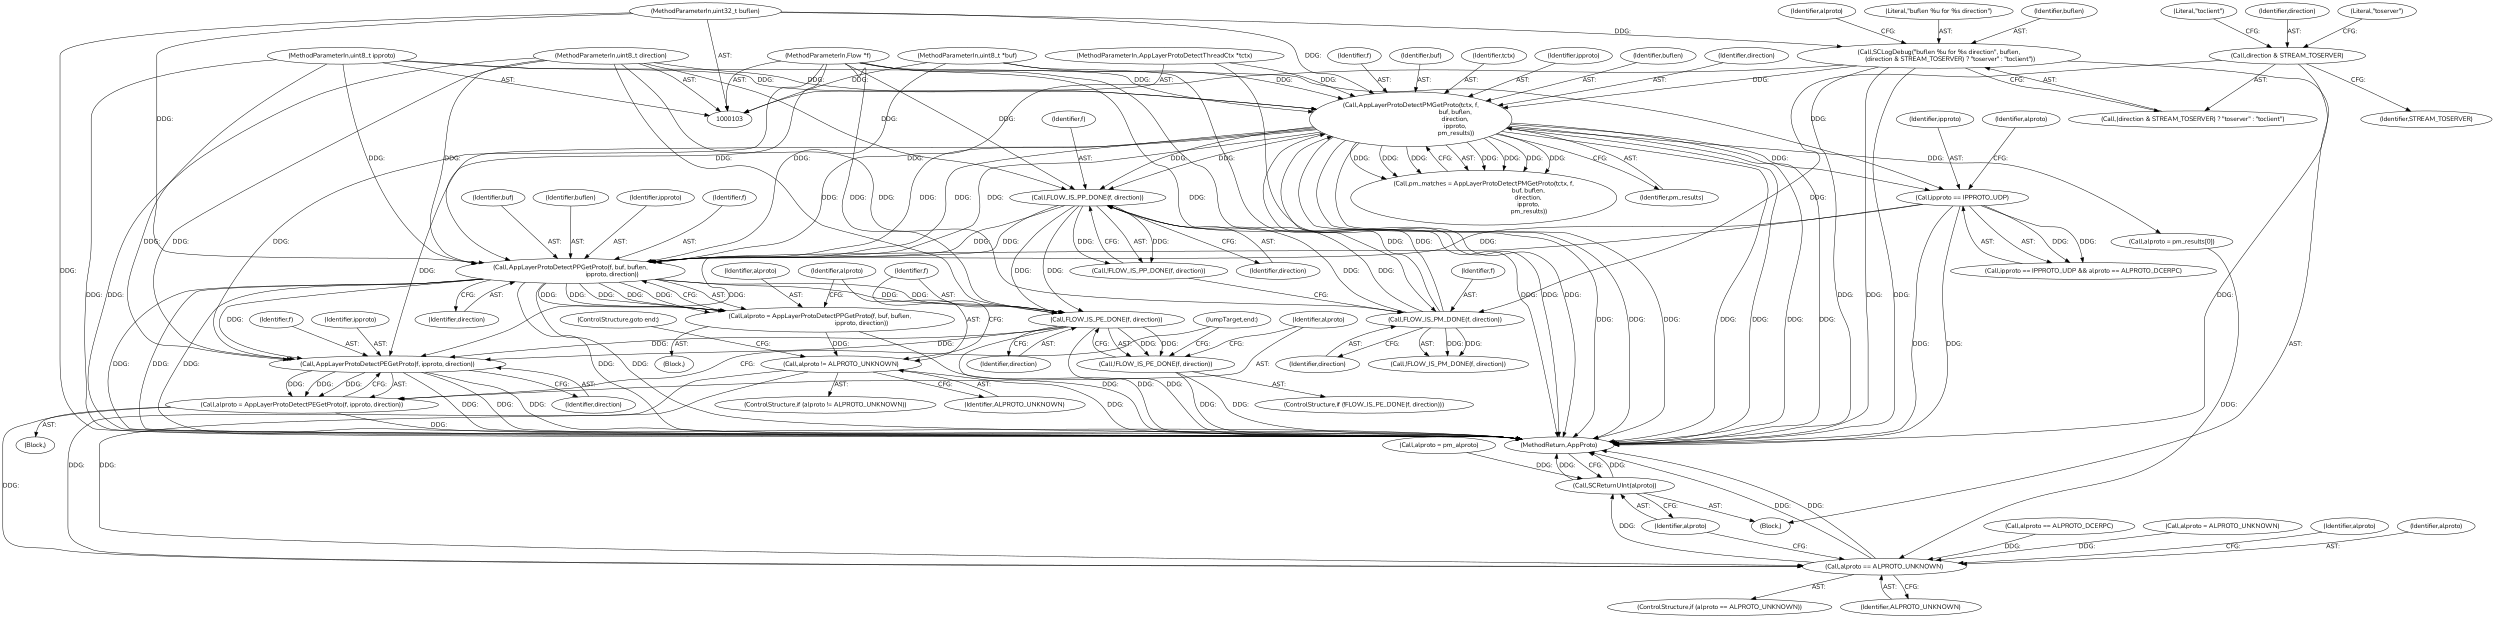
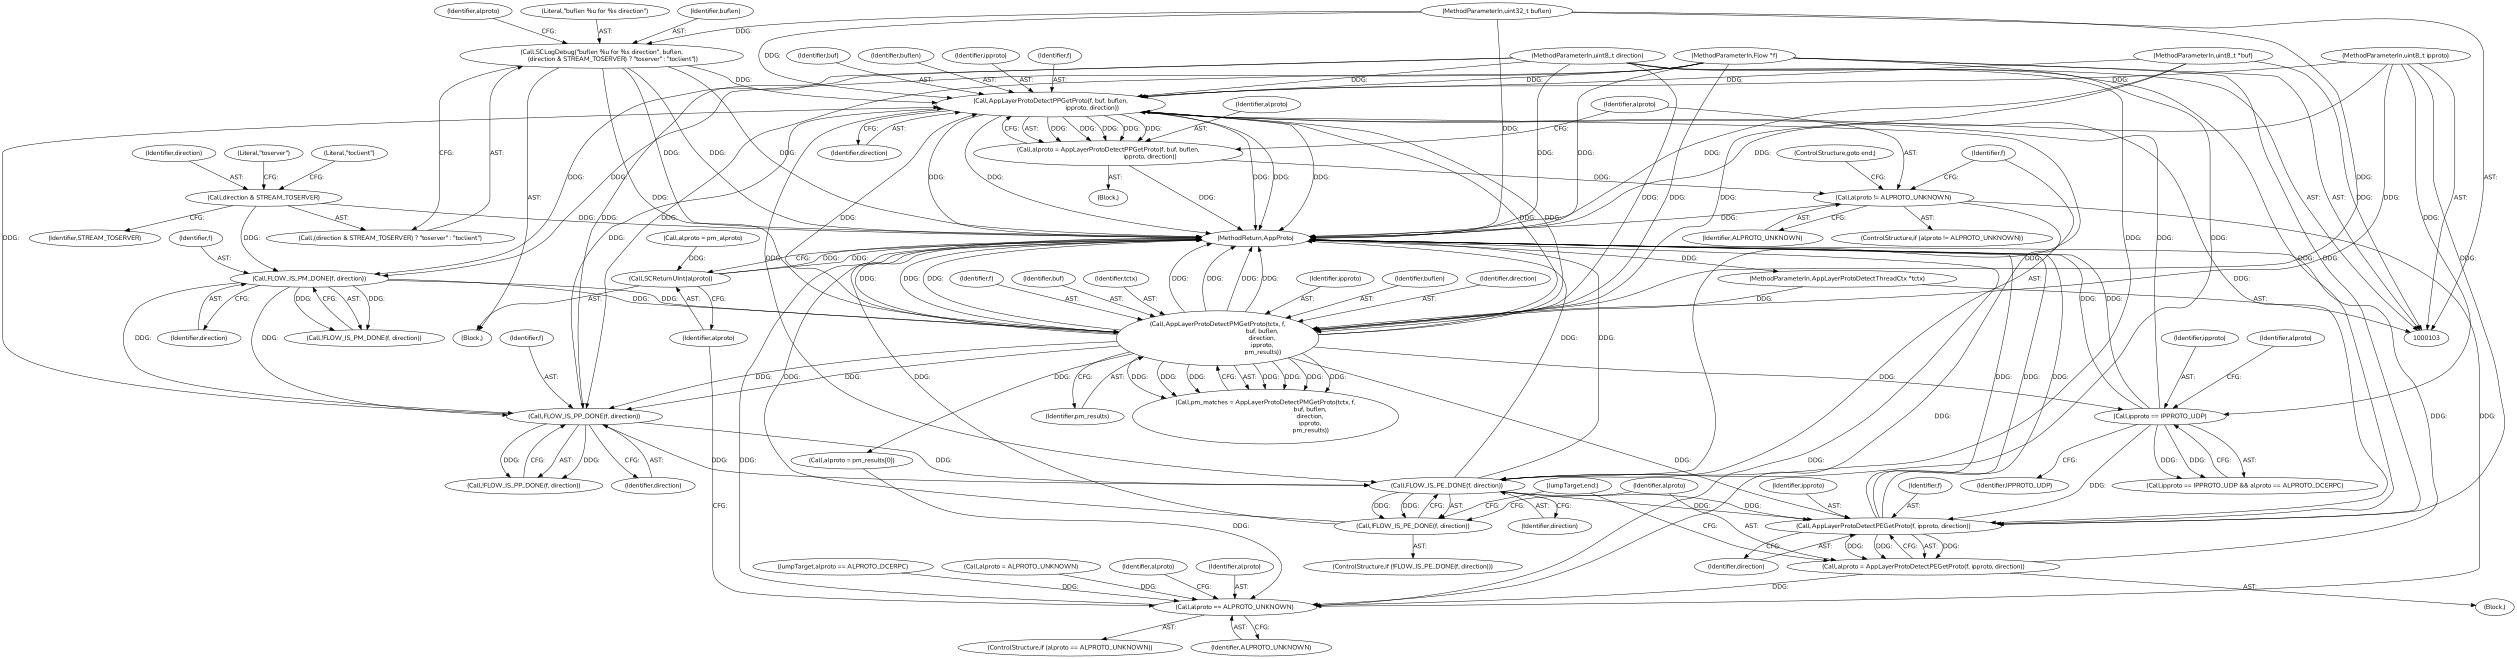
edge "(Call,ipproto == IPPROTO_UDP && alproto == ALPROTO_DCERPC)" -> "(Call,ipproto == IPPROTO_UDP)": label "AST: " -> "CFG: "
edge "(MethodParameterIn,AppLayerProtoDetectThreadCtx *tctx)" -> "(MethodReturn,AppProto)": reversed
edge "(Call,!FLOW_IS_PP_DONE(f, direction))" -> "(Call,FLOW_IS_PM_DONE(f, direction))": now "(Call,!FLOW_IS_PM_DONE(f, direction))" -> "(Call,FLOW_IS_PM_DONE(f, direction))"
node "(Identifier,IPPROTO_UDP)": added
node "(Call,alproto == ALPROTO_DCERPC)": label "(Call,alproto == ALPROTO_DCERPC)" -> "(JumpTarget,alproto == ALPROTO_DCERPC)"
edge "(Call,alproto == ALPROTO_UNKNOWN)" -> "(Call,SCReturnUInt(alproto))": removed, label "DDG:"
